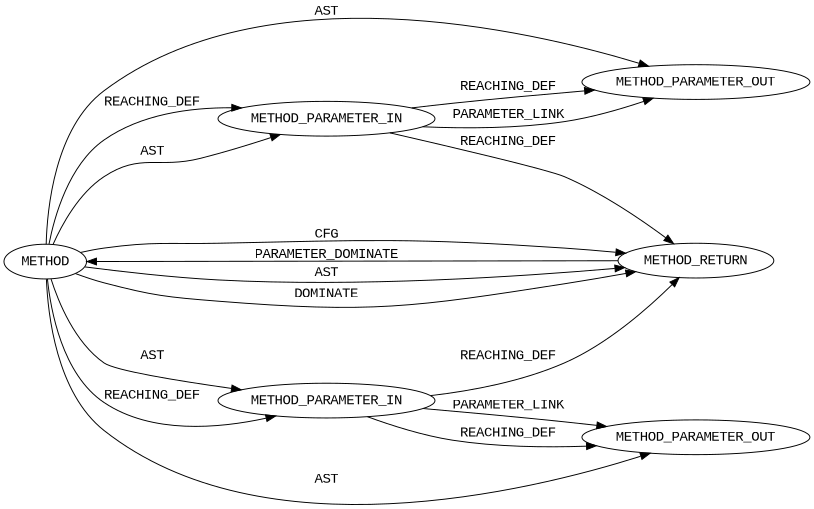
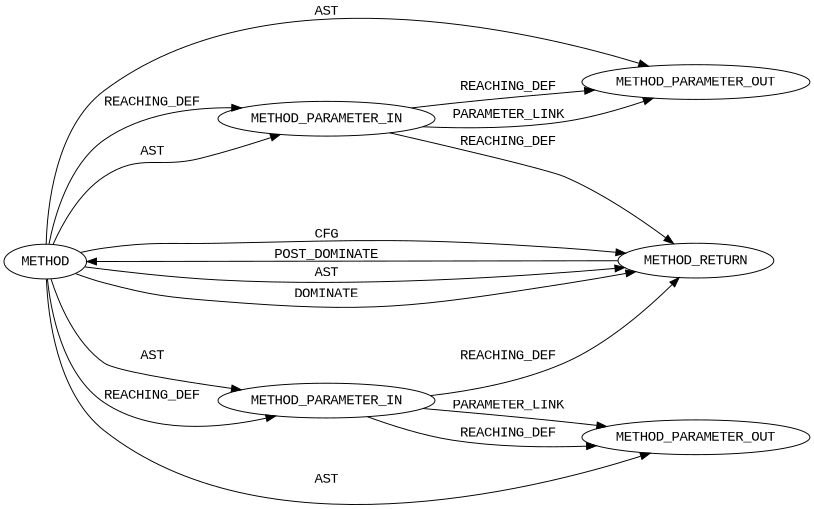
edge "METHOD_RETURN" -> "METHOD": label "PARAMETER_DOMINATE" -> "POST_DOMINATE"
